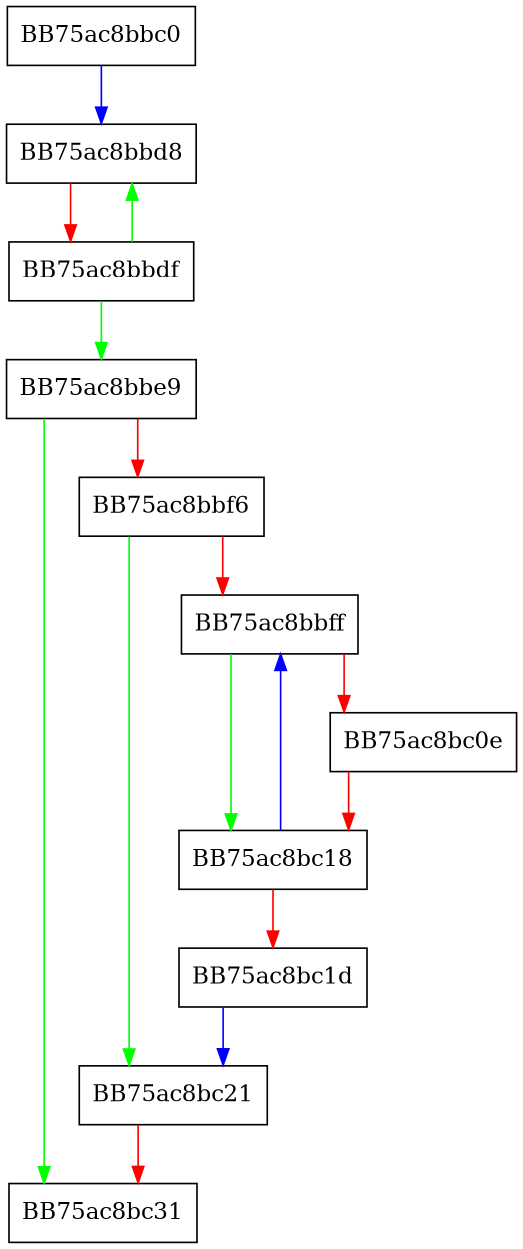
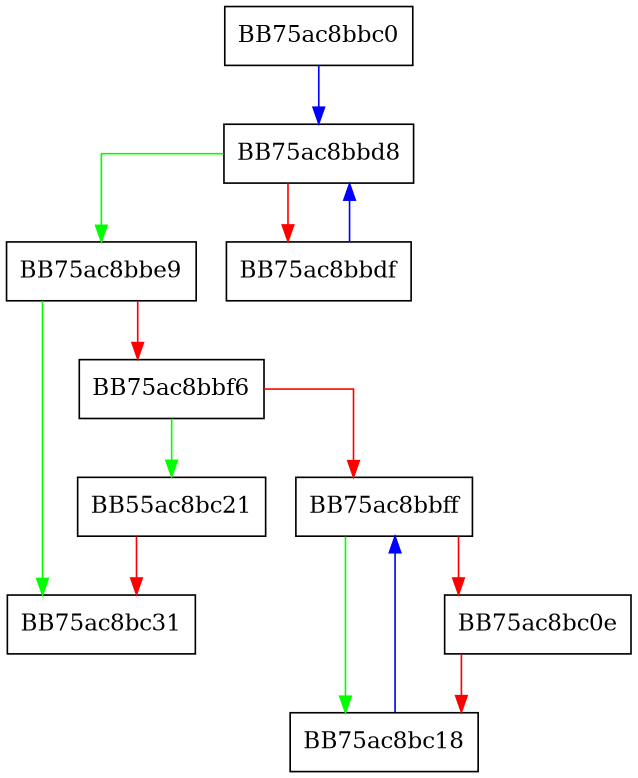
edge "BB75ac8bbdf" -> "BB75ac8bbd8": color green -> blue
edge "BB75ac8bbdf" -> "BB75ac8bbe9": now "BB75ac8bbd8" -> "BB75ac8bbe9"
node "BB75ac8bc1d": removed
node "BB75ac8bc21": label "BB75ac8bc21" -> "BB55ac8bc21"
